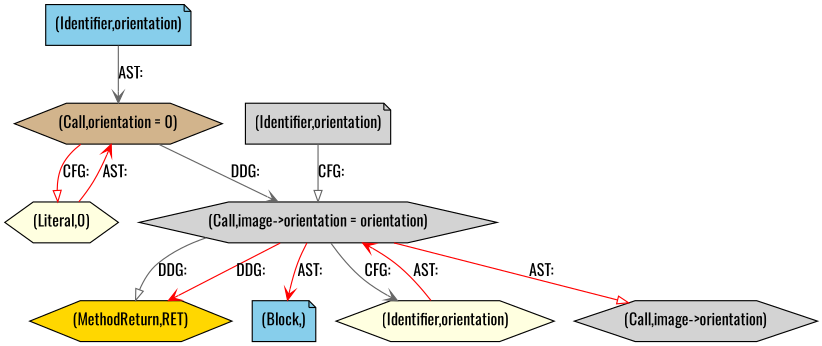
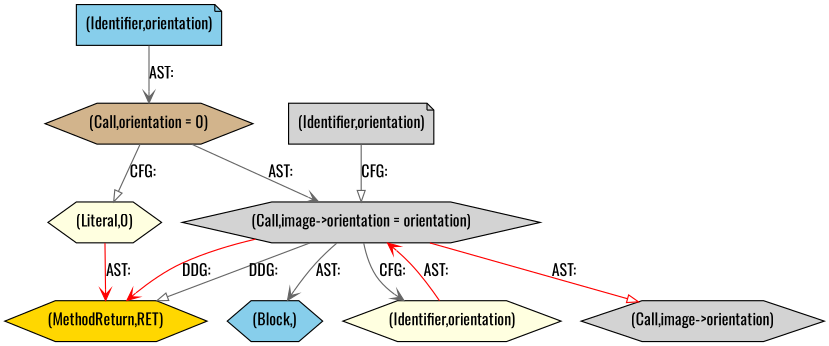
edge "(Call,orientation = 0)" -> "(Literal,0)": color red -> gray40
edge "(Call,orientation = 0)" -> "(Call,image->orientation = orientation)": label "DDG: " -> "AST: "
edge "(Literal,0)" -> "(Call,orientation = 0)": now "(Literal,0)" -> "(MethodReturn,RET)"
edge "(Call,image->orientation = orientation)" -> "(Block,)": color red -> gray40
node "(Block,)": shape note -> hexagon
